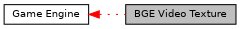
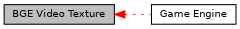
edge "BGE Video Texture" -> "Game Engine": reversed
